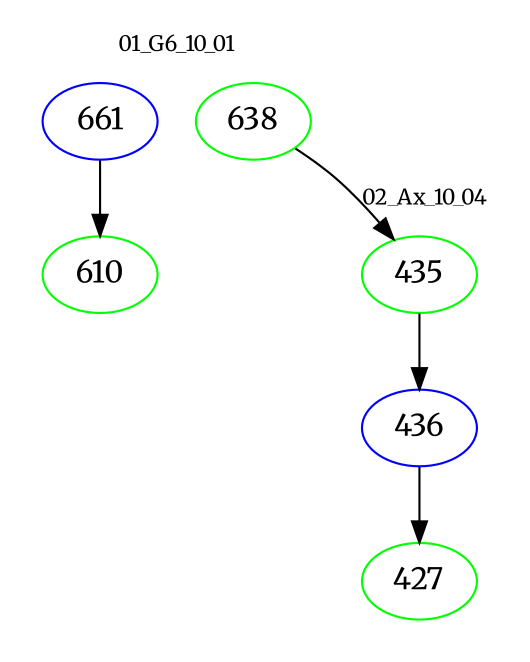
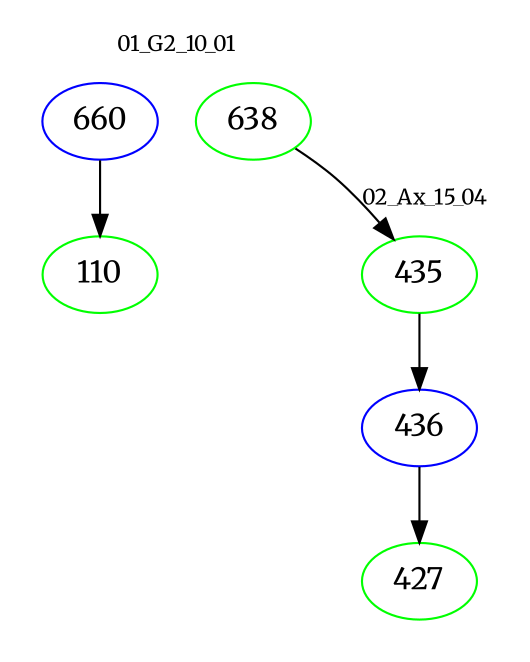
cluster "01_G6_10_01": label "01_G6_10_01" -> "01_G2_10_01"
node "661": label "661" -> "660"
cluster "02_Ax_10_04": label "02_Ax_10_04" -> "02_Ax_15_04"
node "610": label "610" -> "110"
